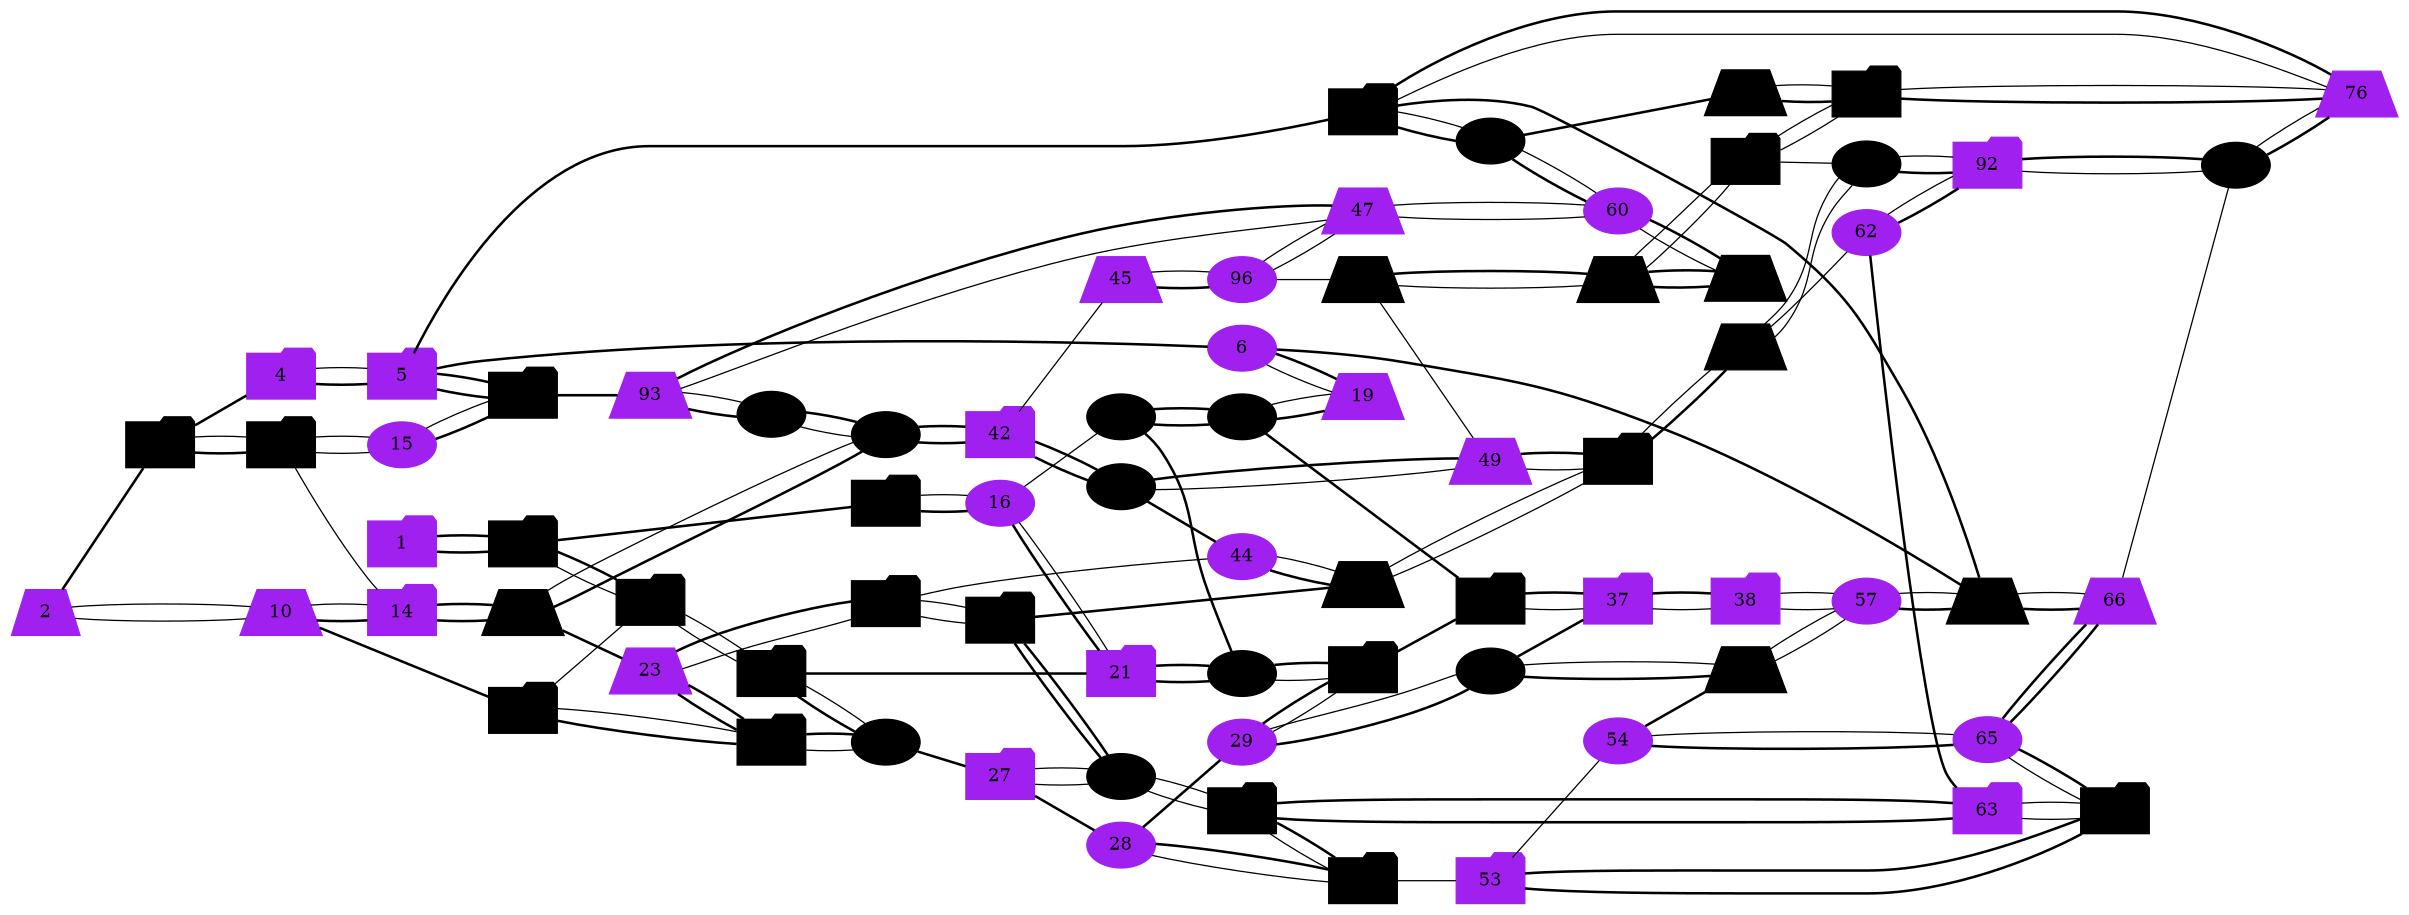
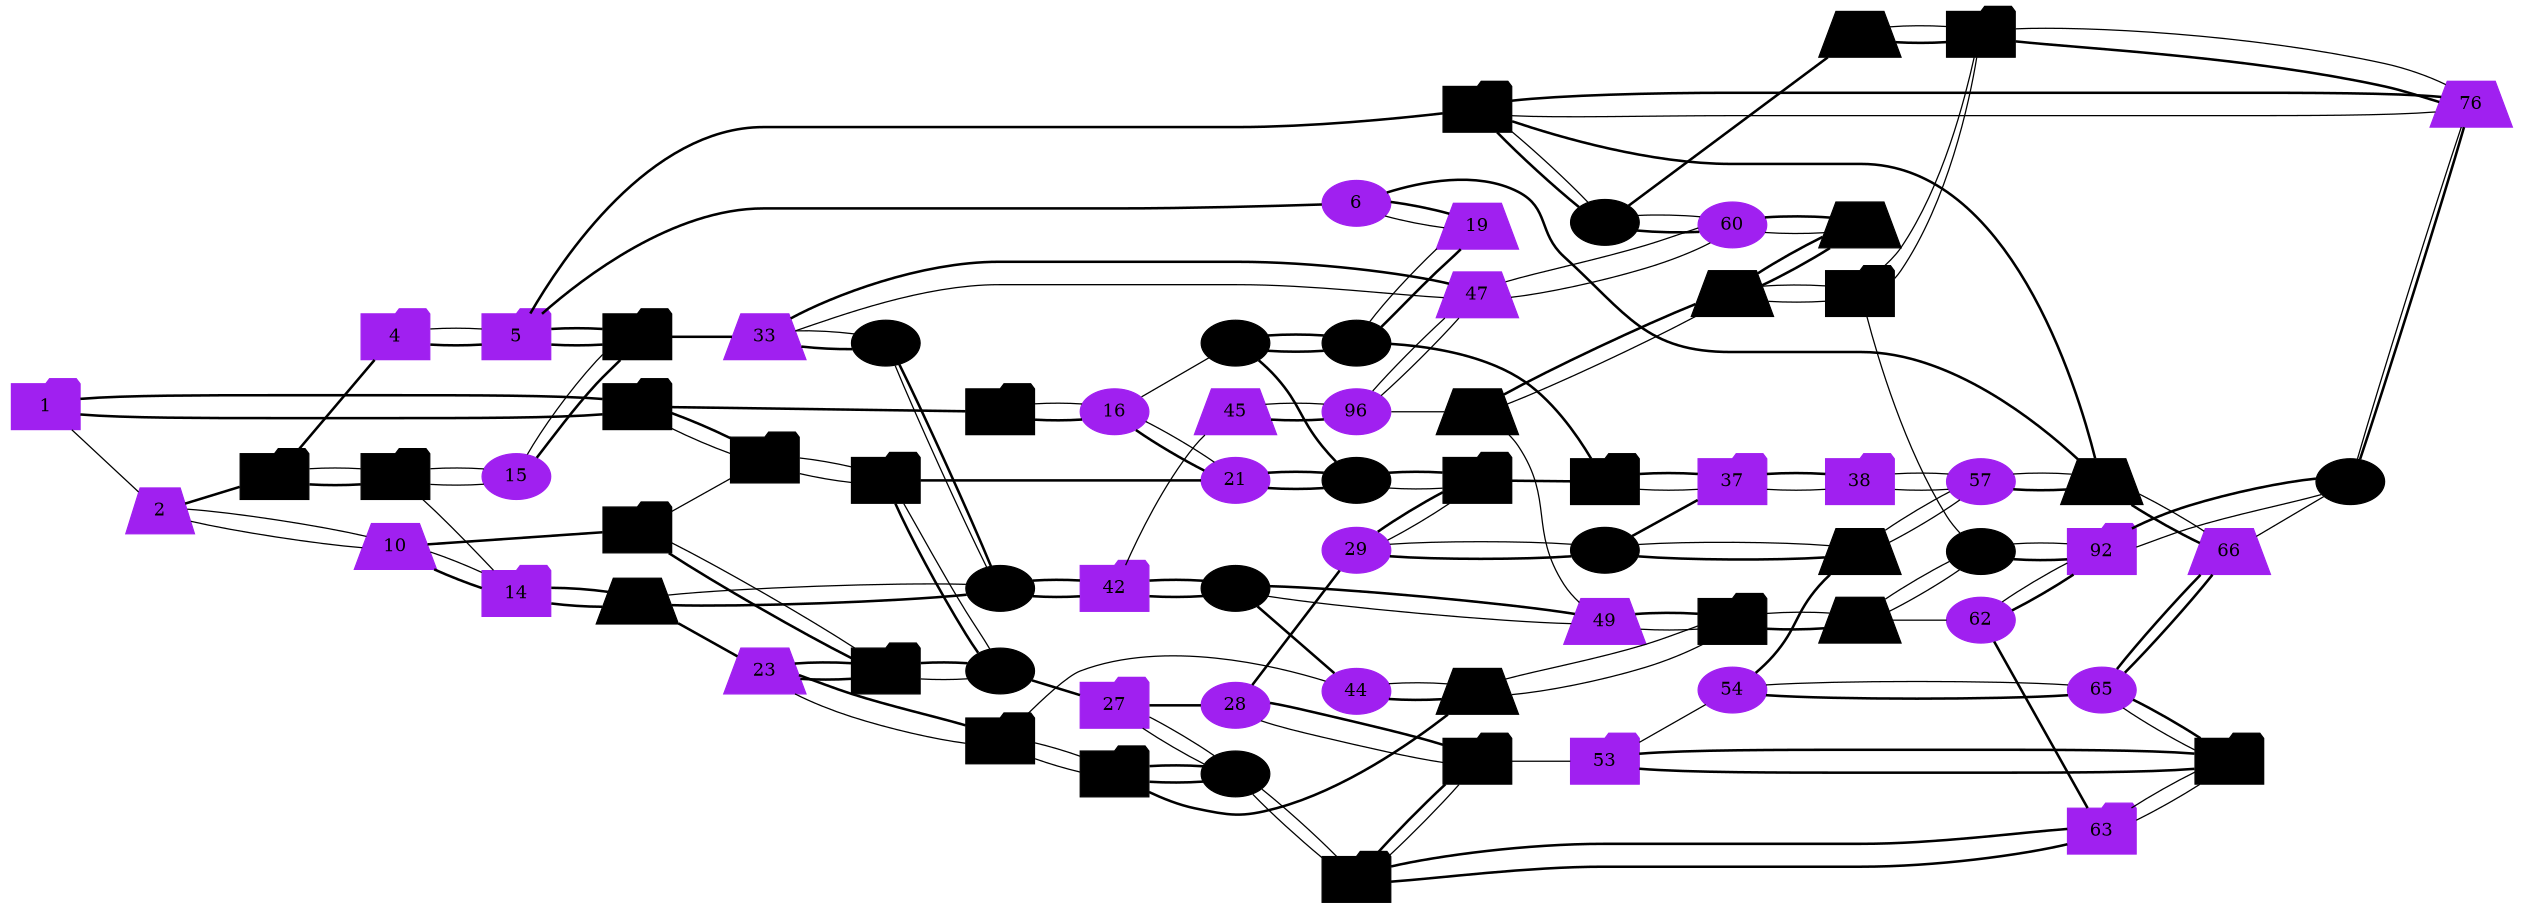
node "93": label "93" -> "33"
edge "1" -- "2": added
node "21": shape folder -> ellipse
